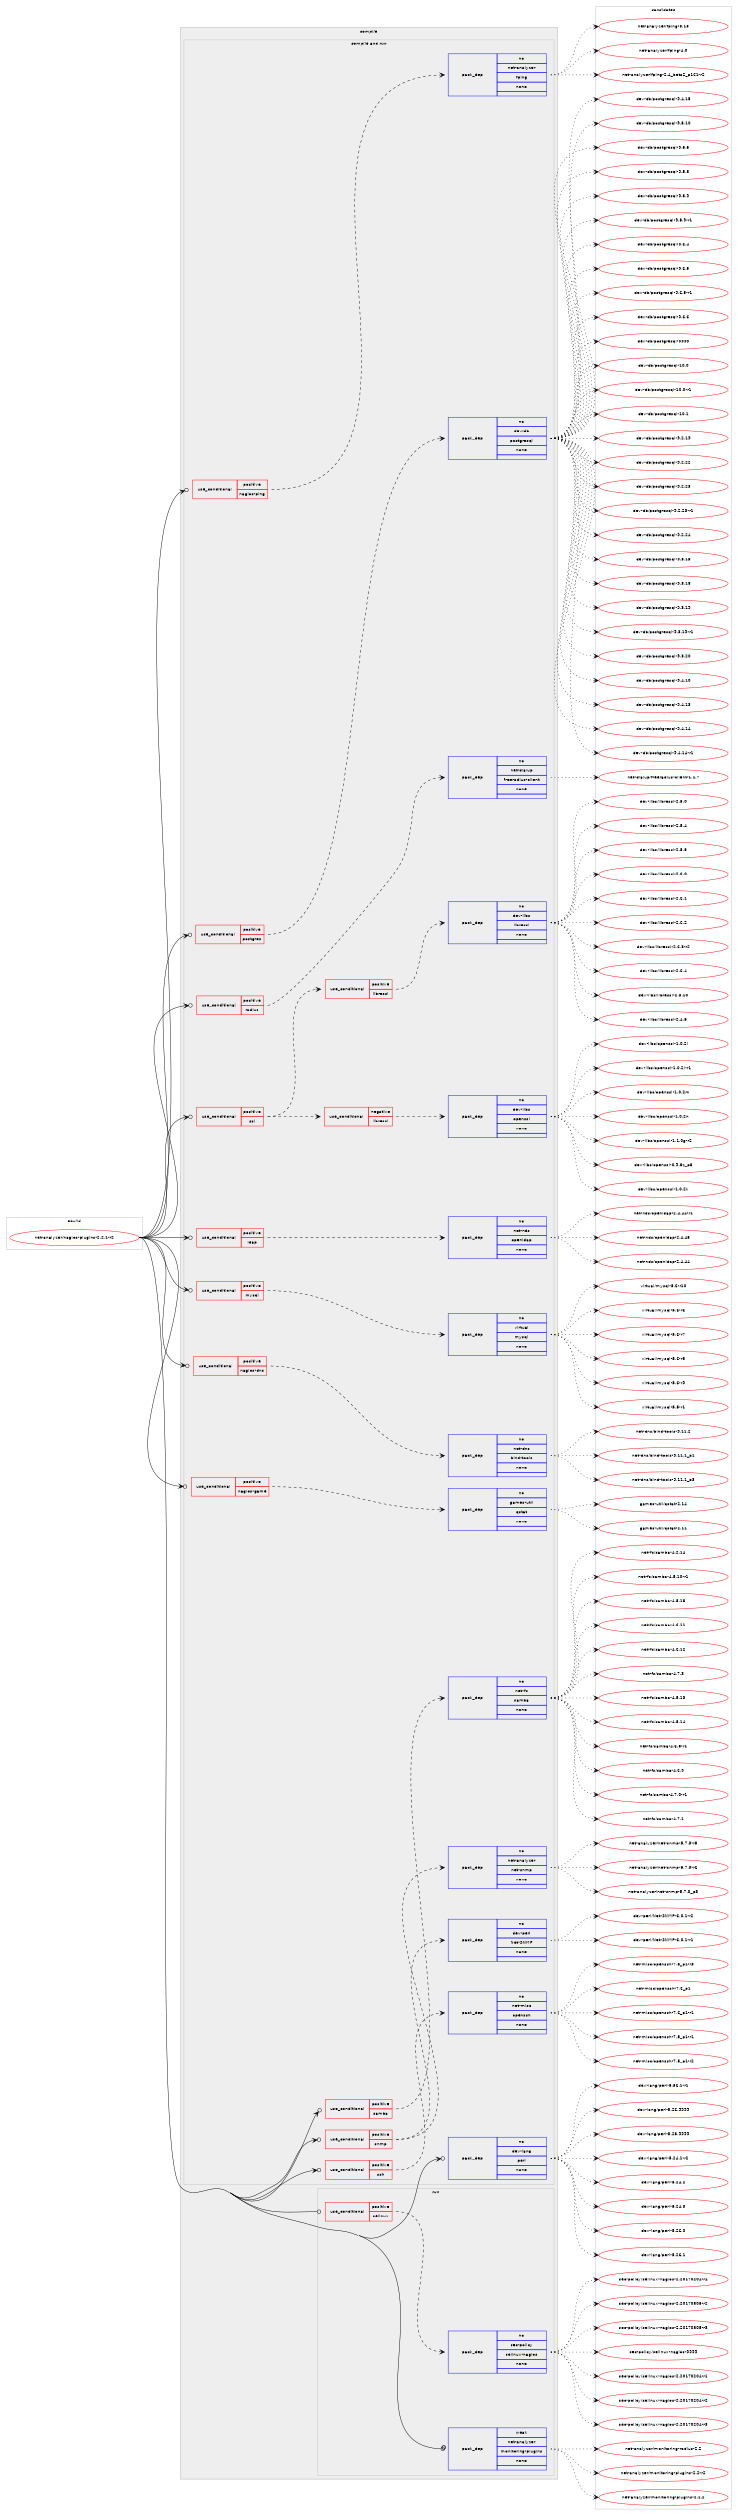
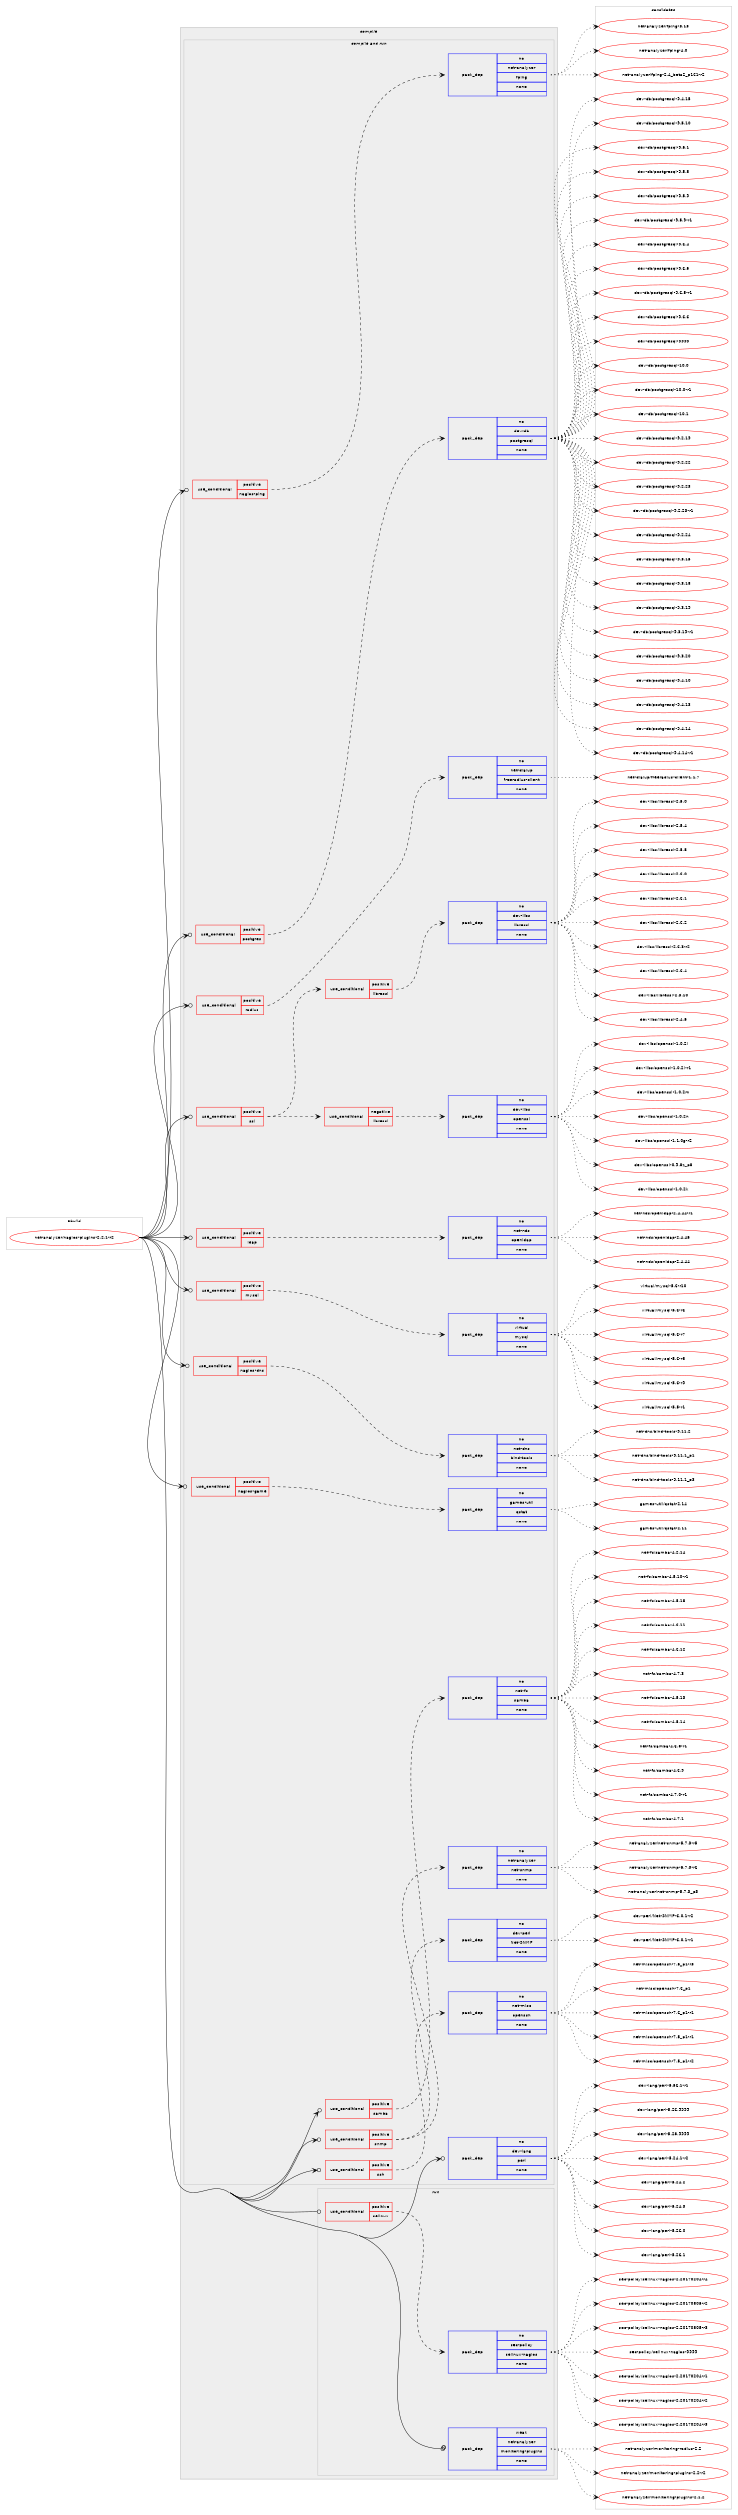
node "dev-db/postgresql-9.5.5": label "dev-db/postgresql-9.5.5" -> "dev-db/postgresql-9.5.1"
